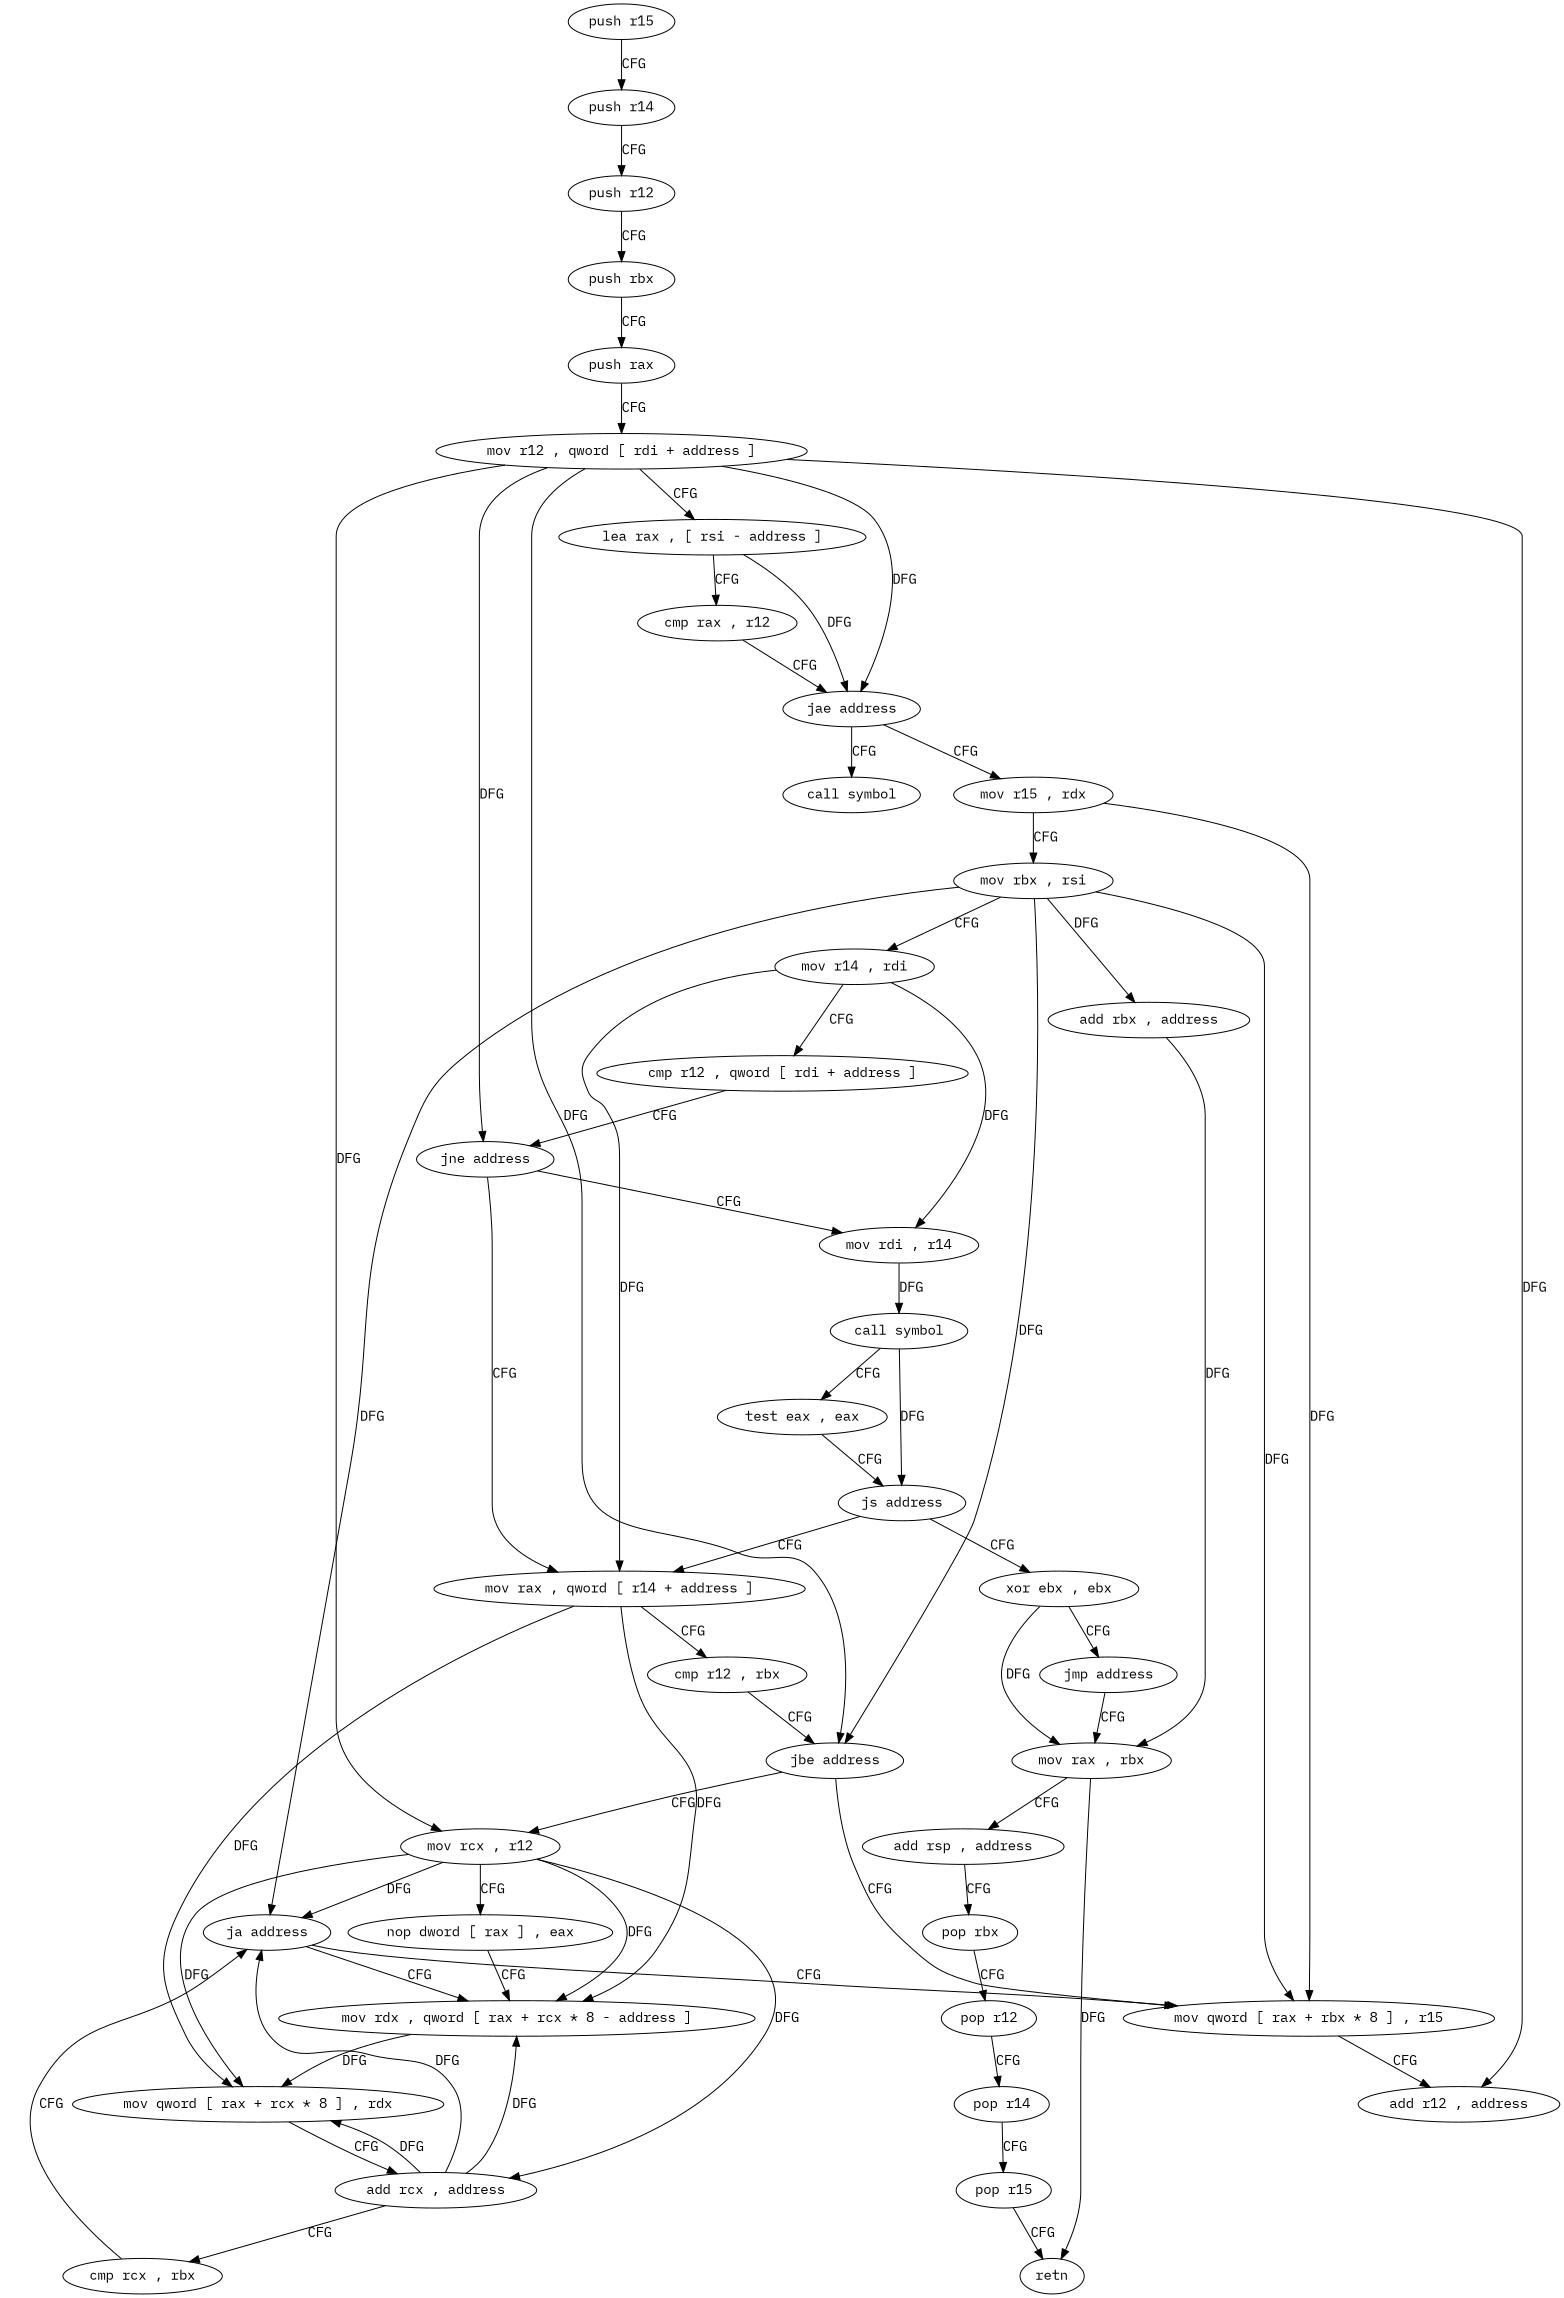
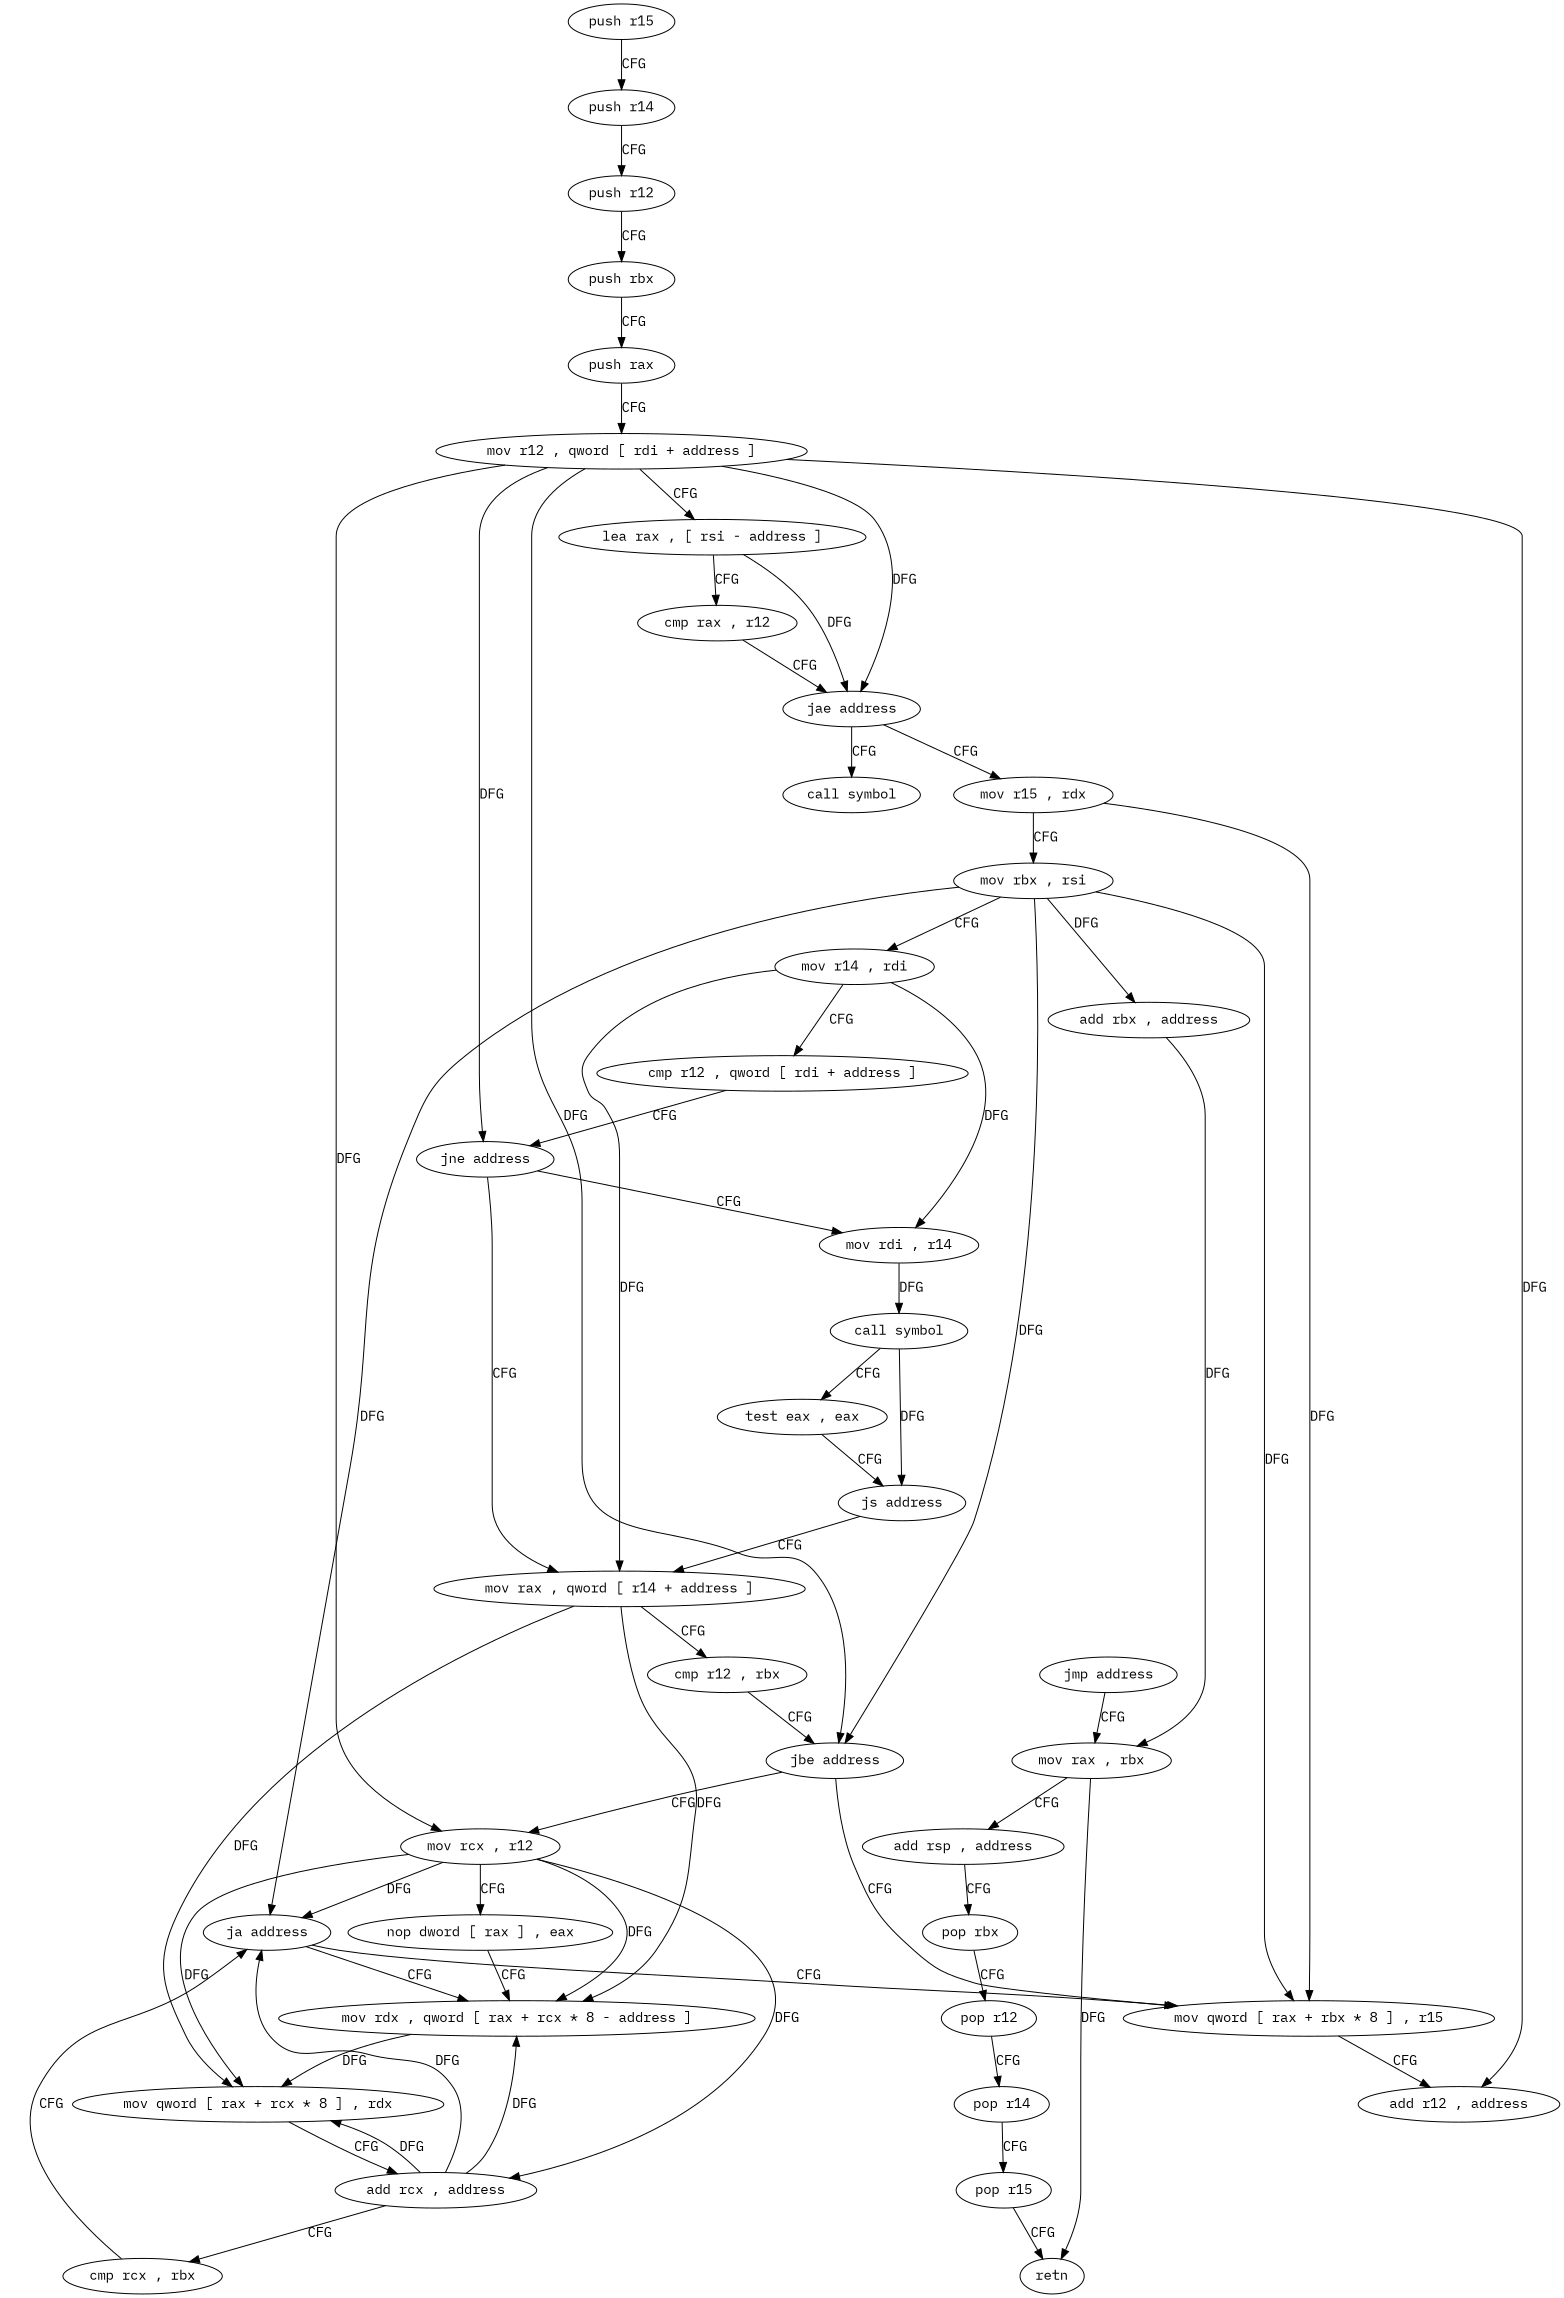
node "xor ebx , ebx": removed
